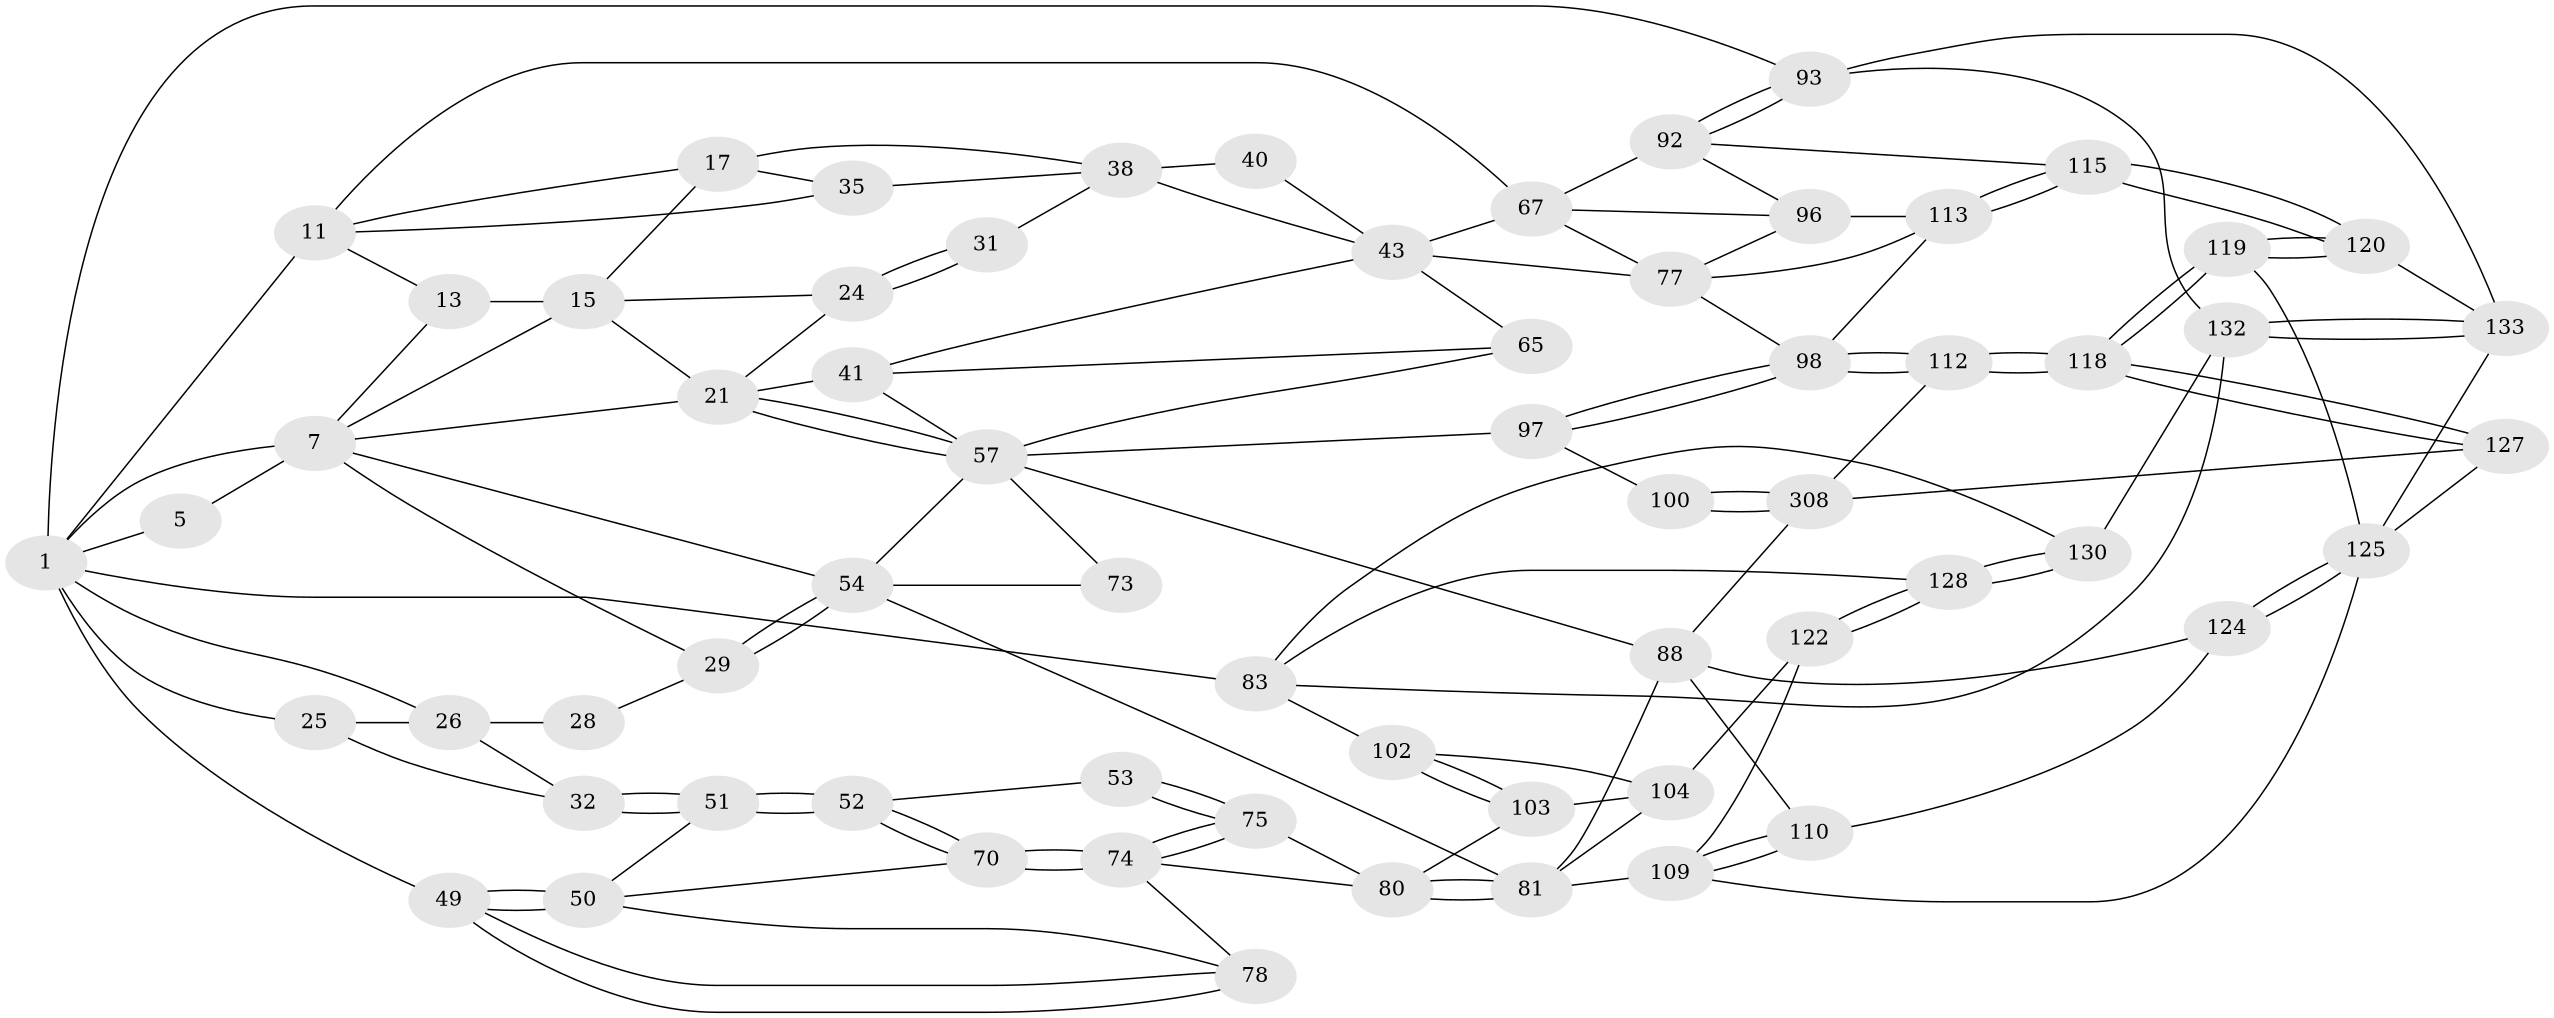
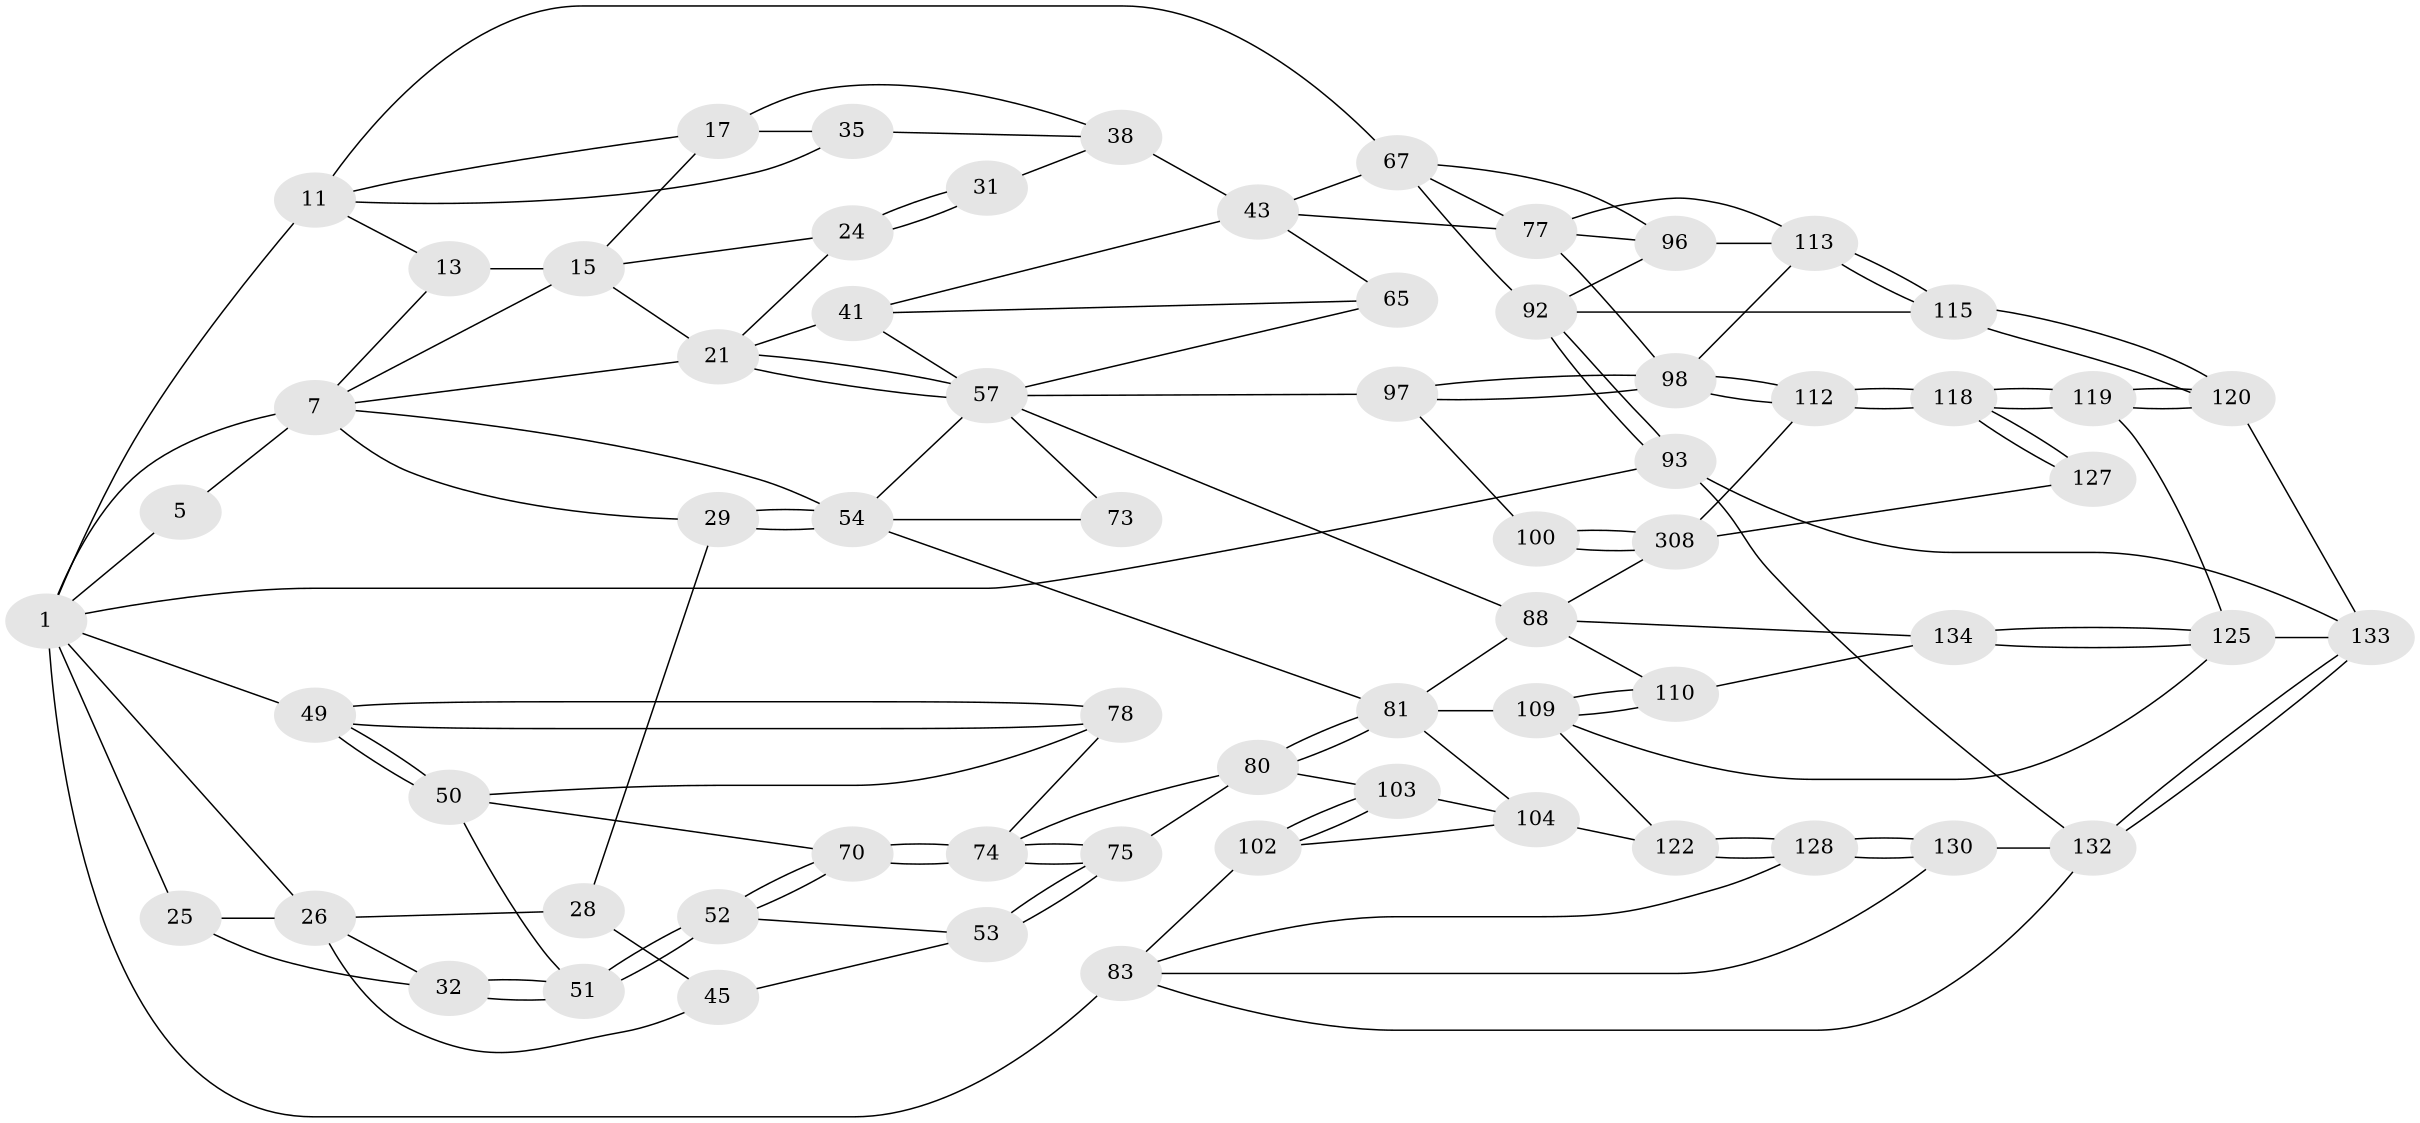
node "40": removed
edge "127" -- "125": removed
node "124": label "124" -> "134"
node "45": added
